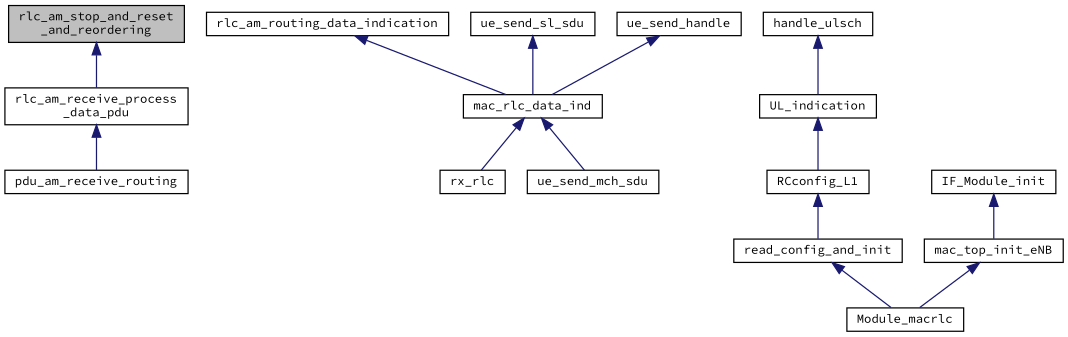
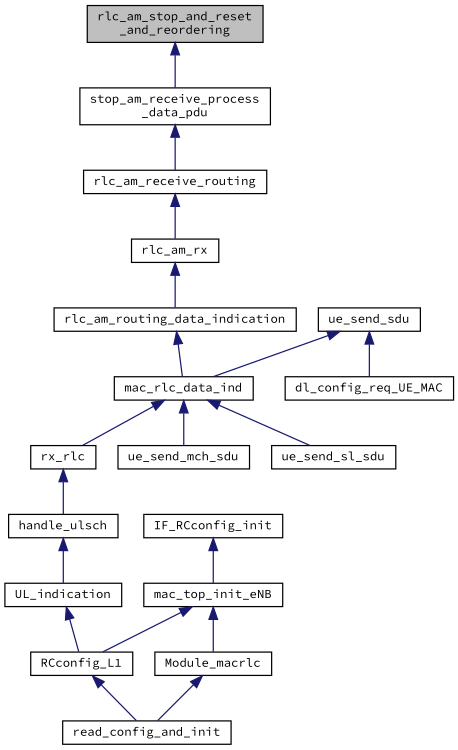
node "ue_send_handle": label "ue_send_handle" -> "ue_send_sdu"
edge "mac_rlc_data_ind" -> "ue_send_sl_sdu": reversed
node "rlc_am_receive_process _data_pdu": label "rlc_am_receive_process _data_pdu" -> "stop_am_receive_process _data_pdu"
node "pdu_am_receive_routing": label "pdu_am_receive_routing" -> "rlc_am_receive_routing"
node "IF_Module_init": label "IF_Module_init" -> "IF_RCconfig_init"
node "rlc_am_rx": added
edge "Module_macrlc" -> "read_config_and_init": reversed
node "dl_config_req_UE_MAC": added
edge "handle_ulsch" -> "rx_rlc": added
edge "RCconfig_L1" -> "mac_top_init_eNB": added
